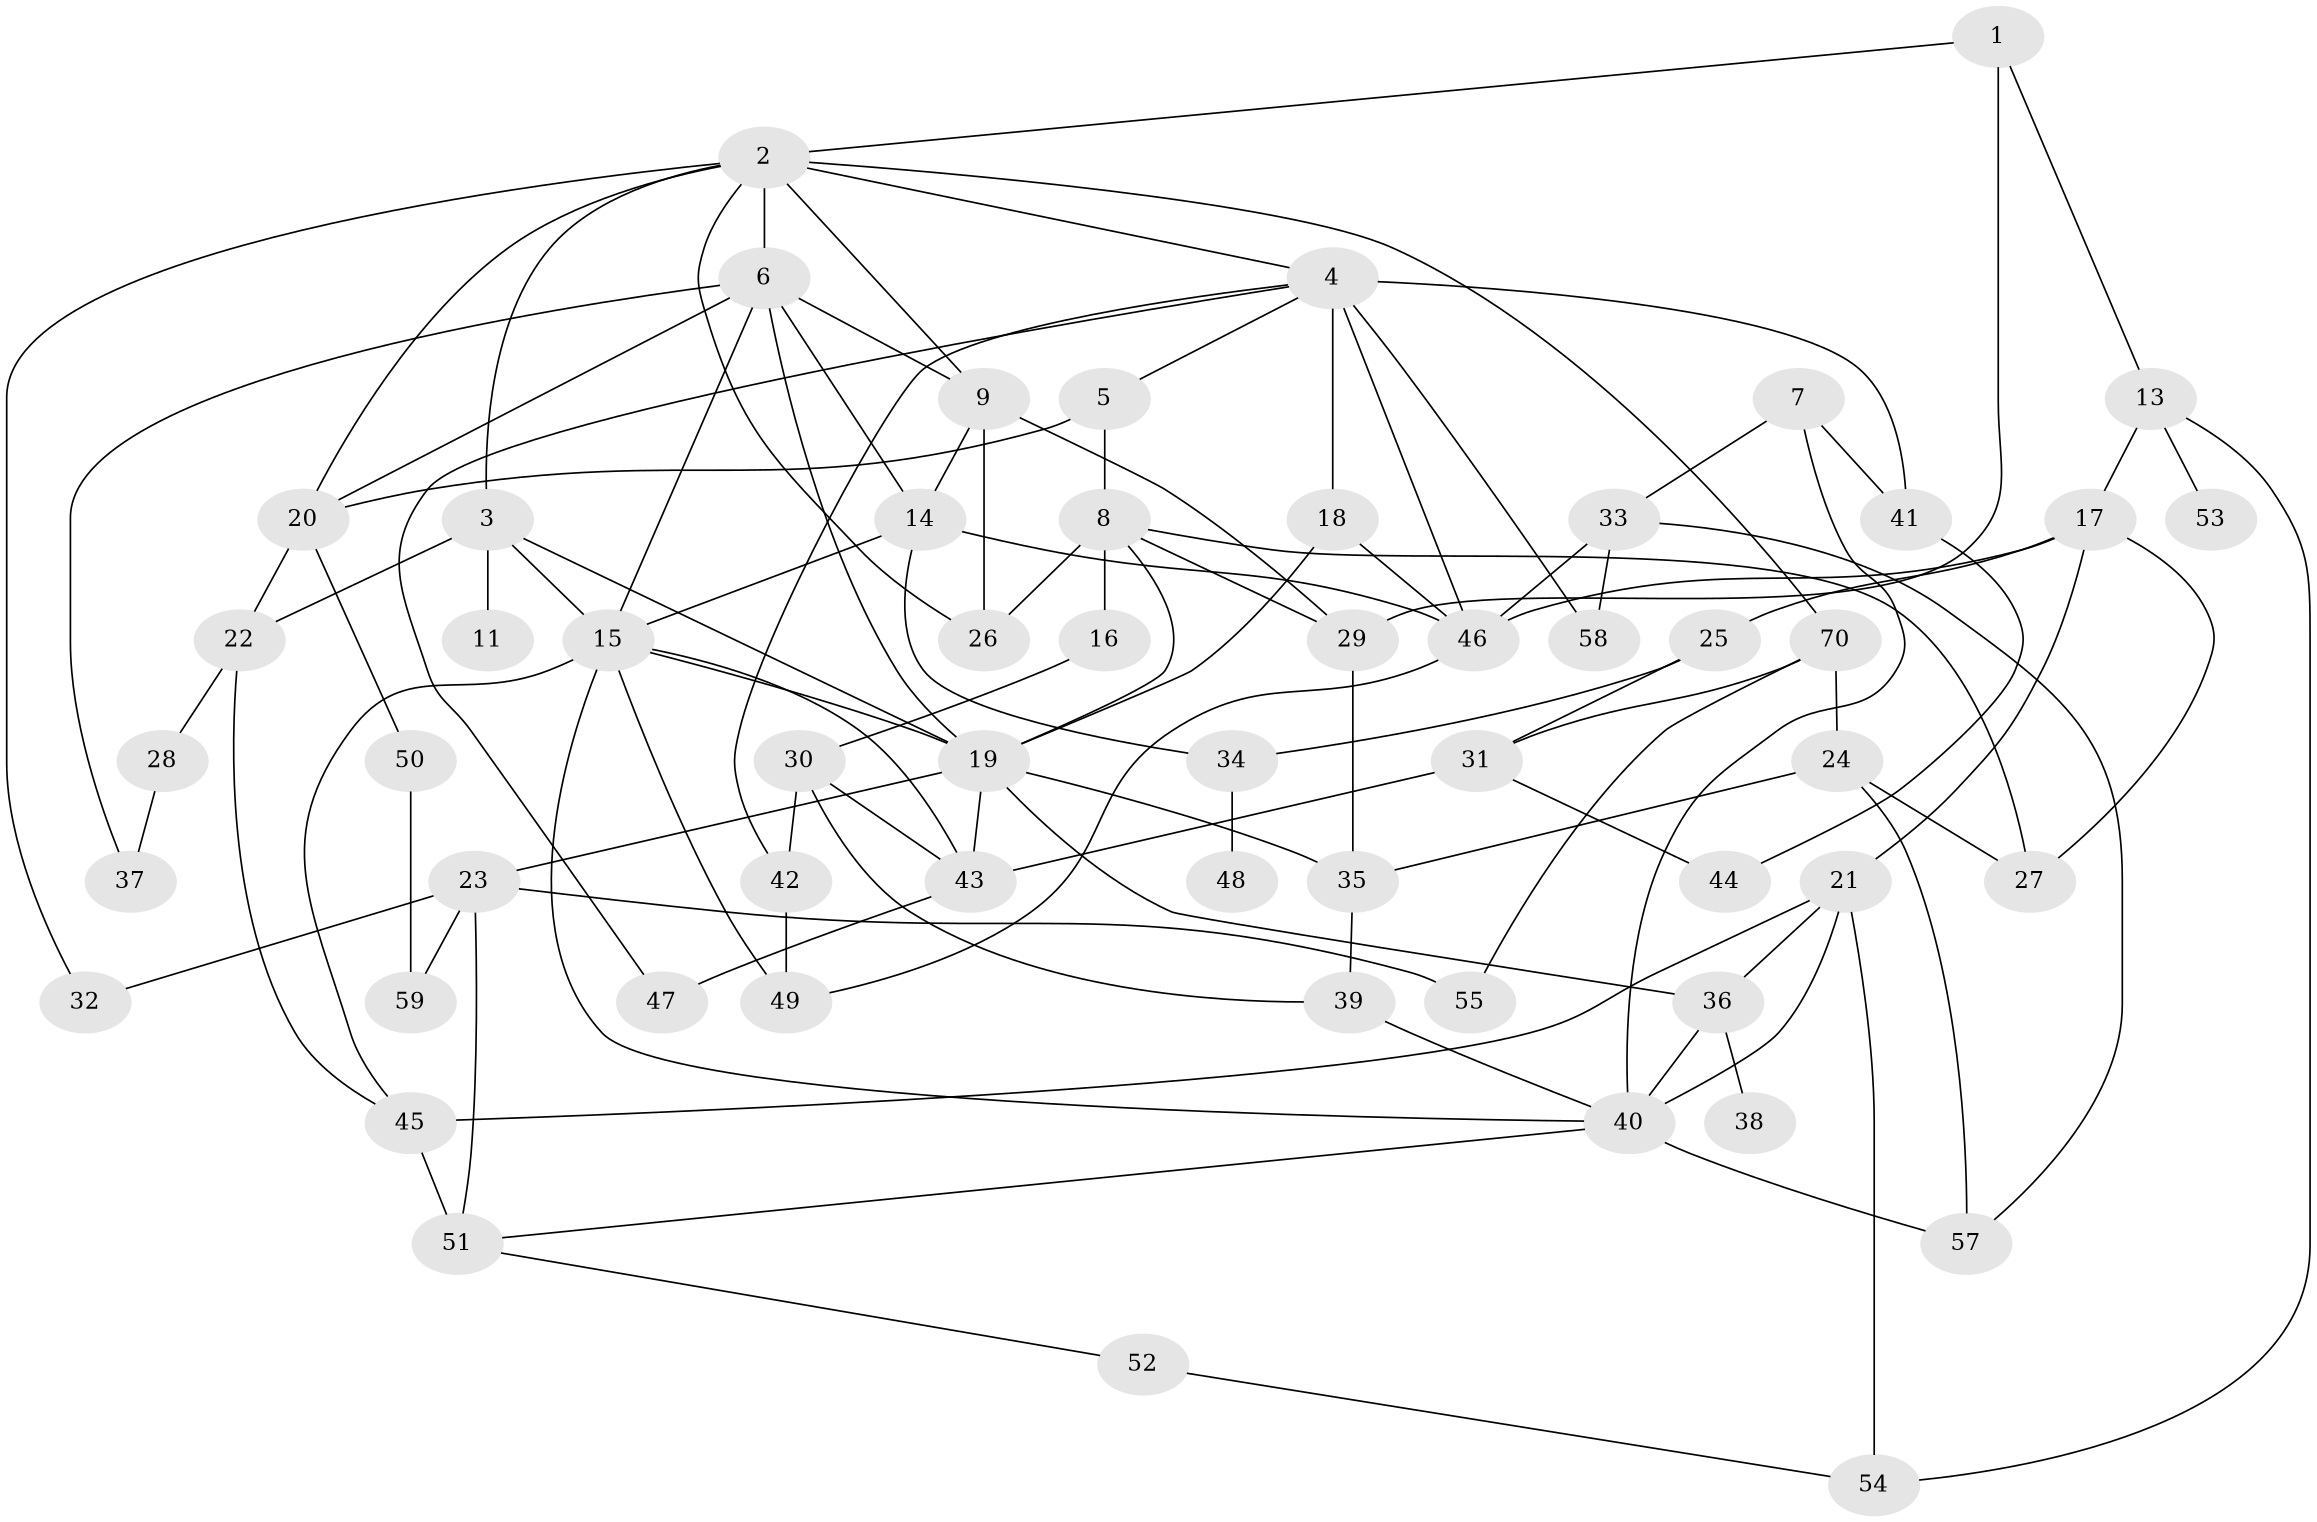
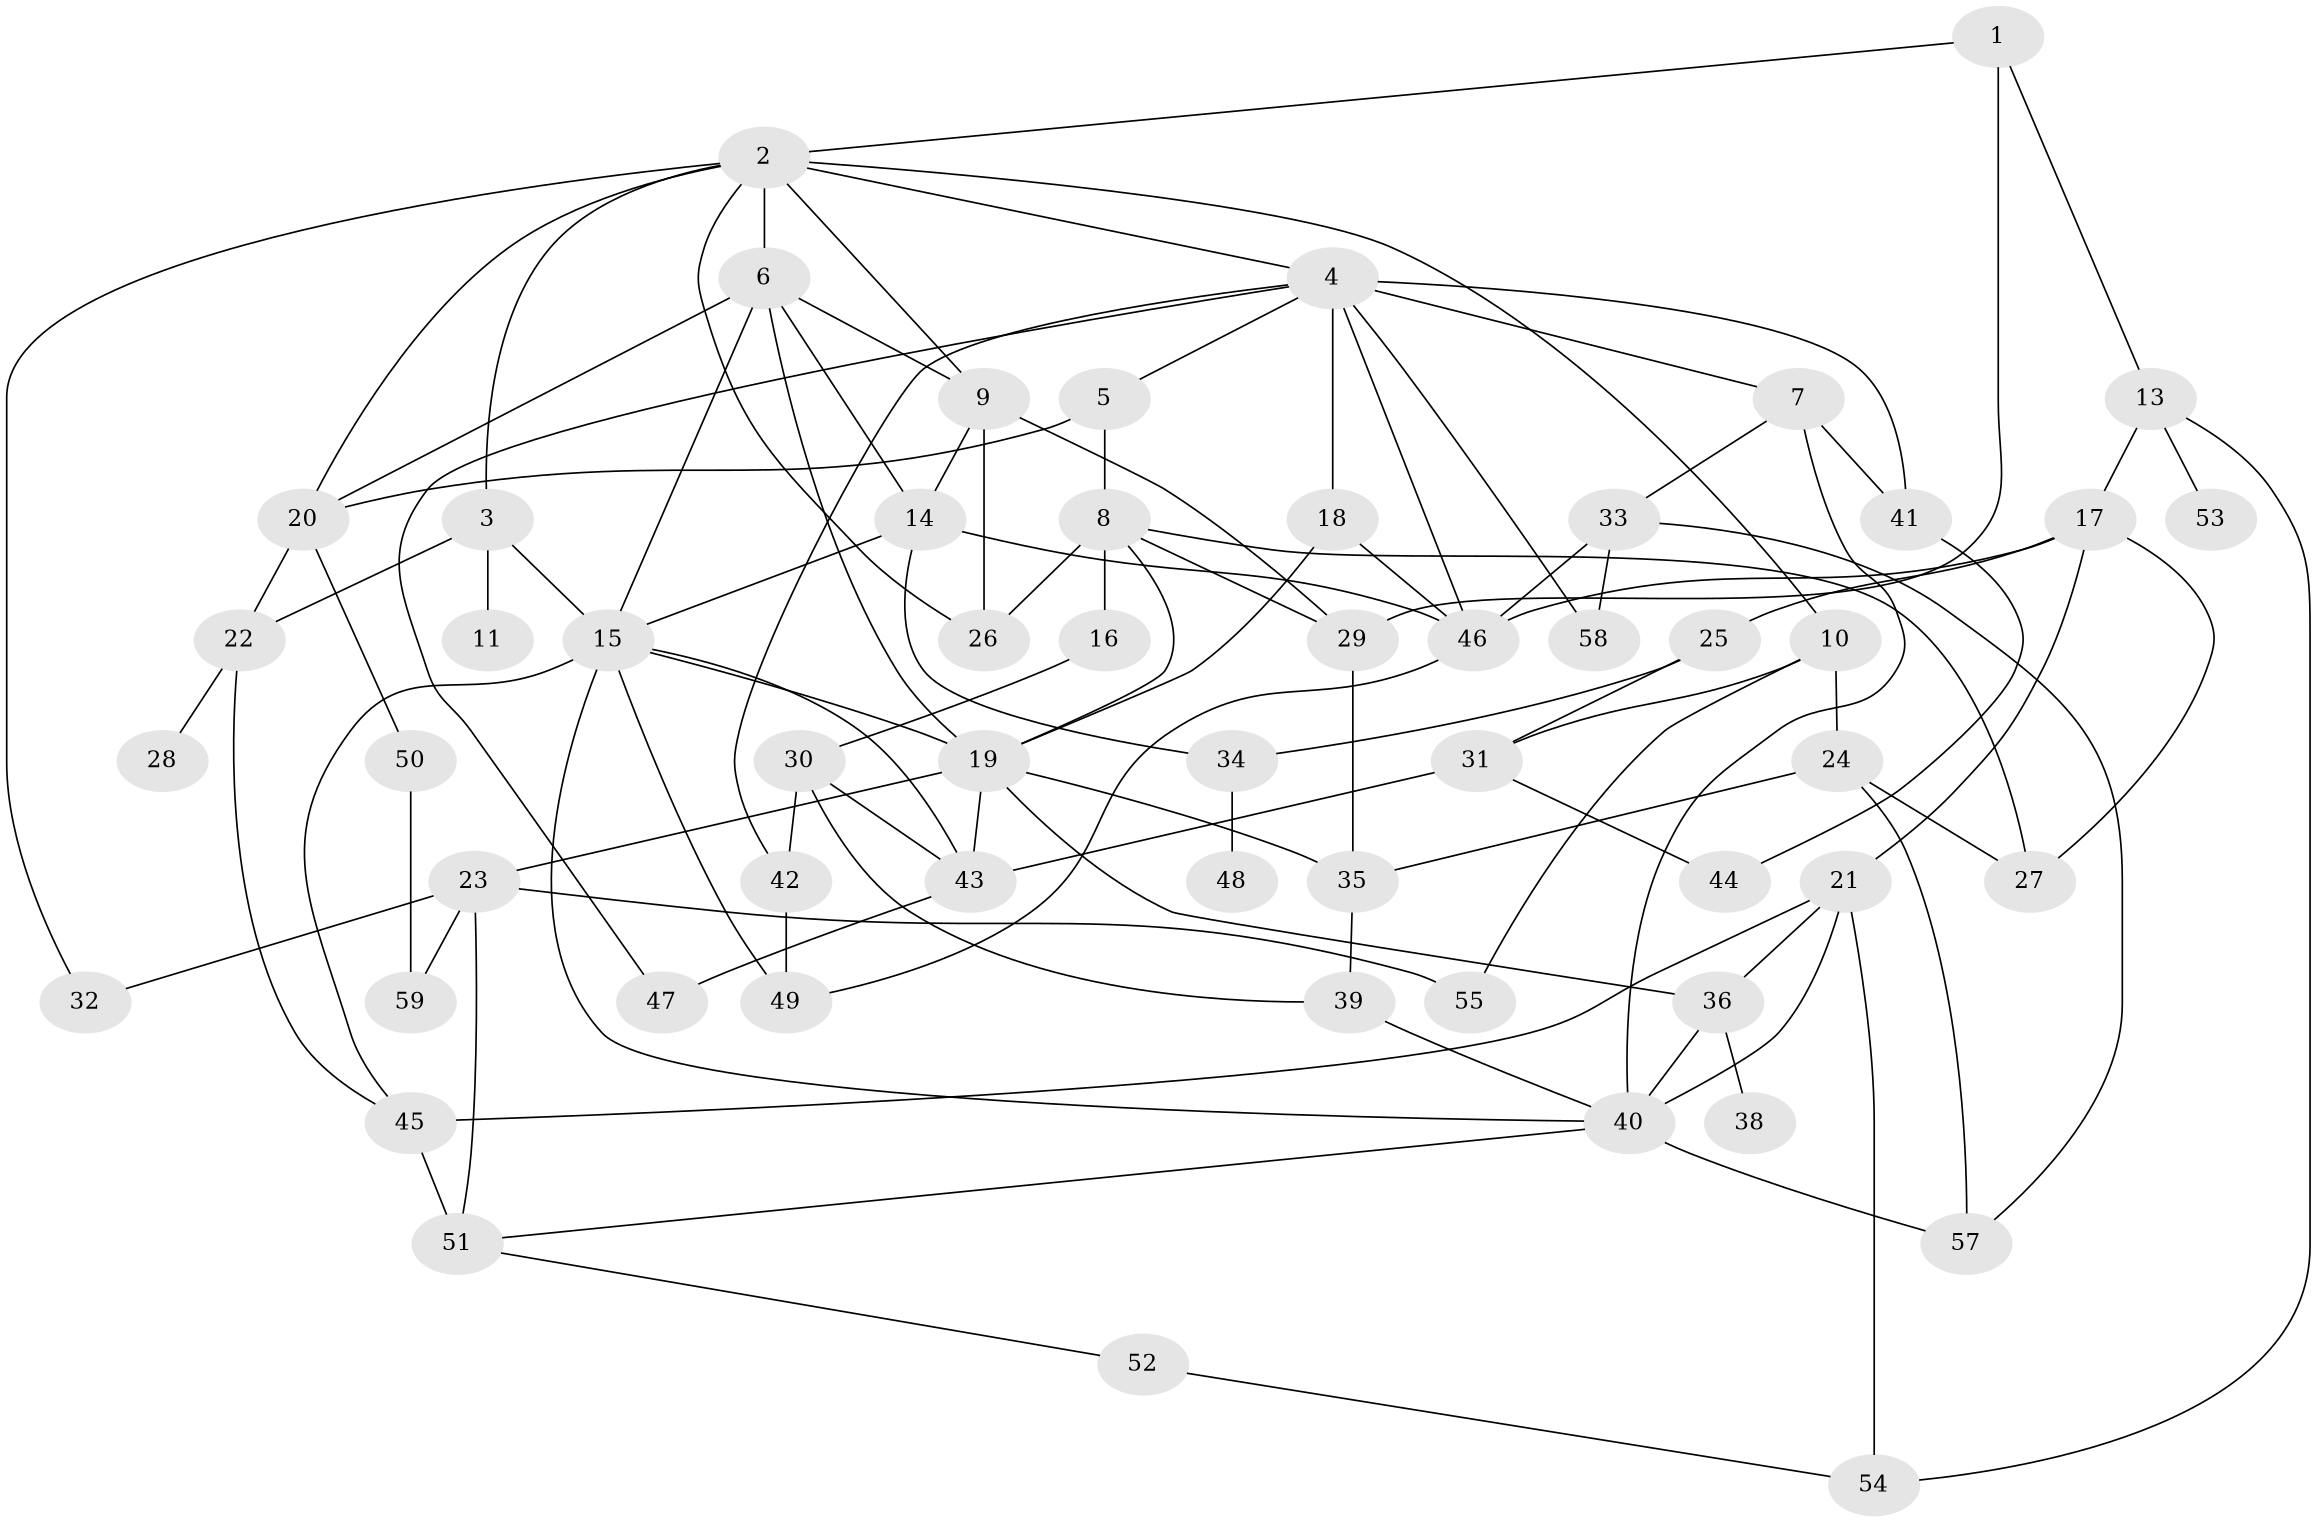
edge "4" -- "7": added
edge "3" -- "19": removed
node "70": label "70" -> "10"
node "37": removed
